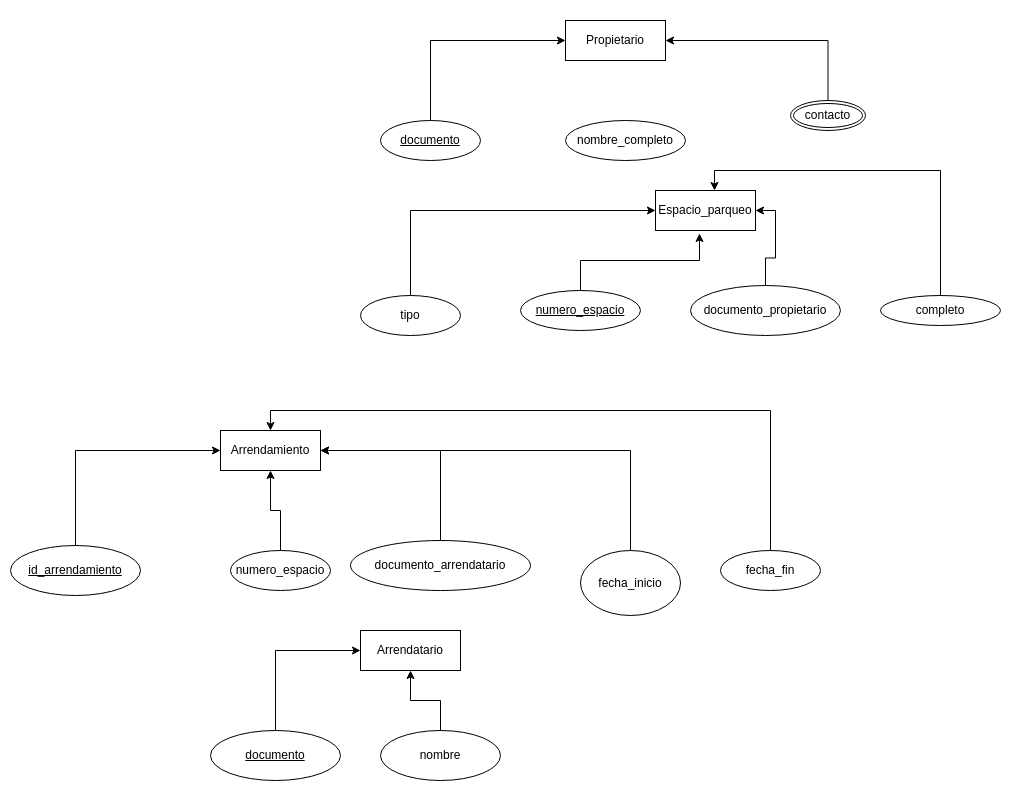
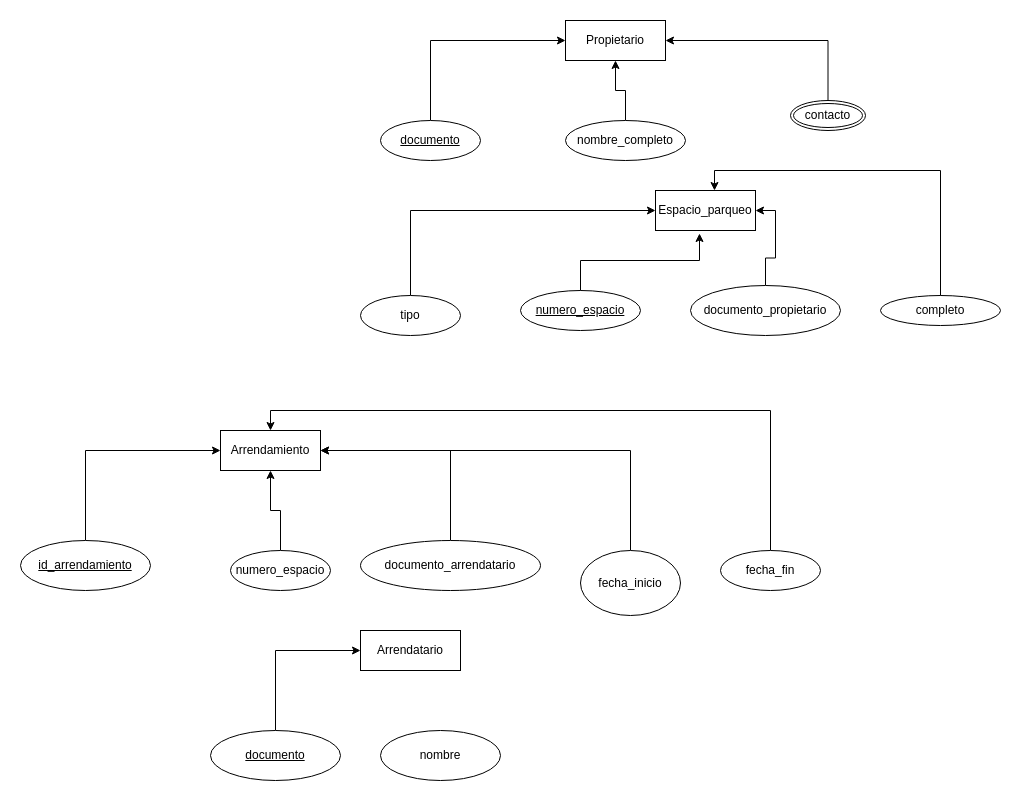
edge "nombre_completo" -> "Propietario": added
node "documento_arrendatario": moved (441, 566) -> (451, 566)
node "id_arrendamiento": moved (76, 571) -> (86, 566)
edge "nombre" -> "Arrendatario": removed
